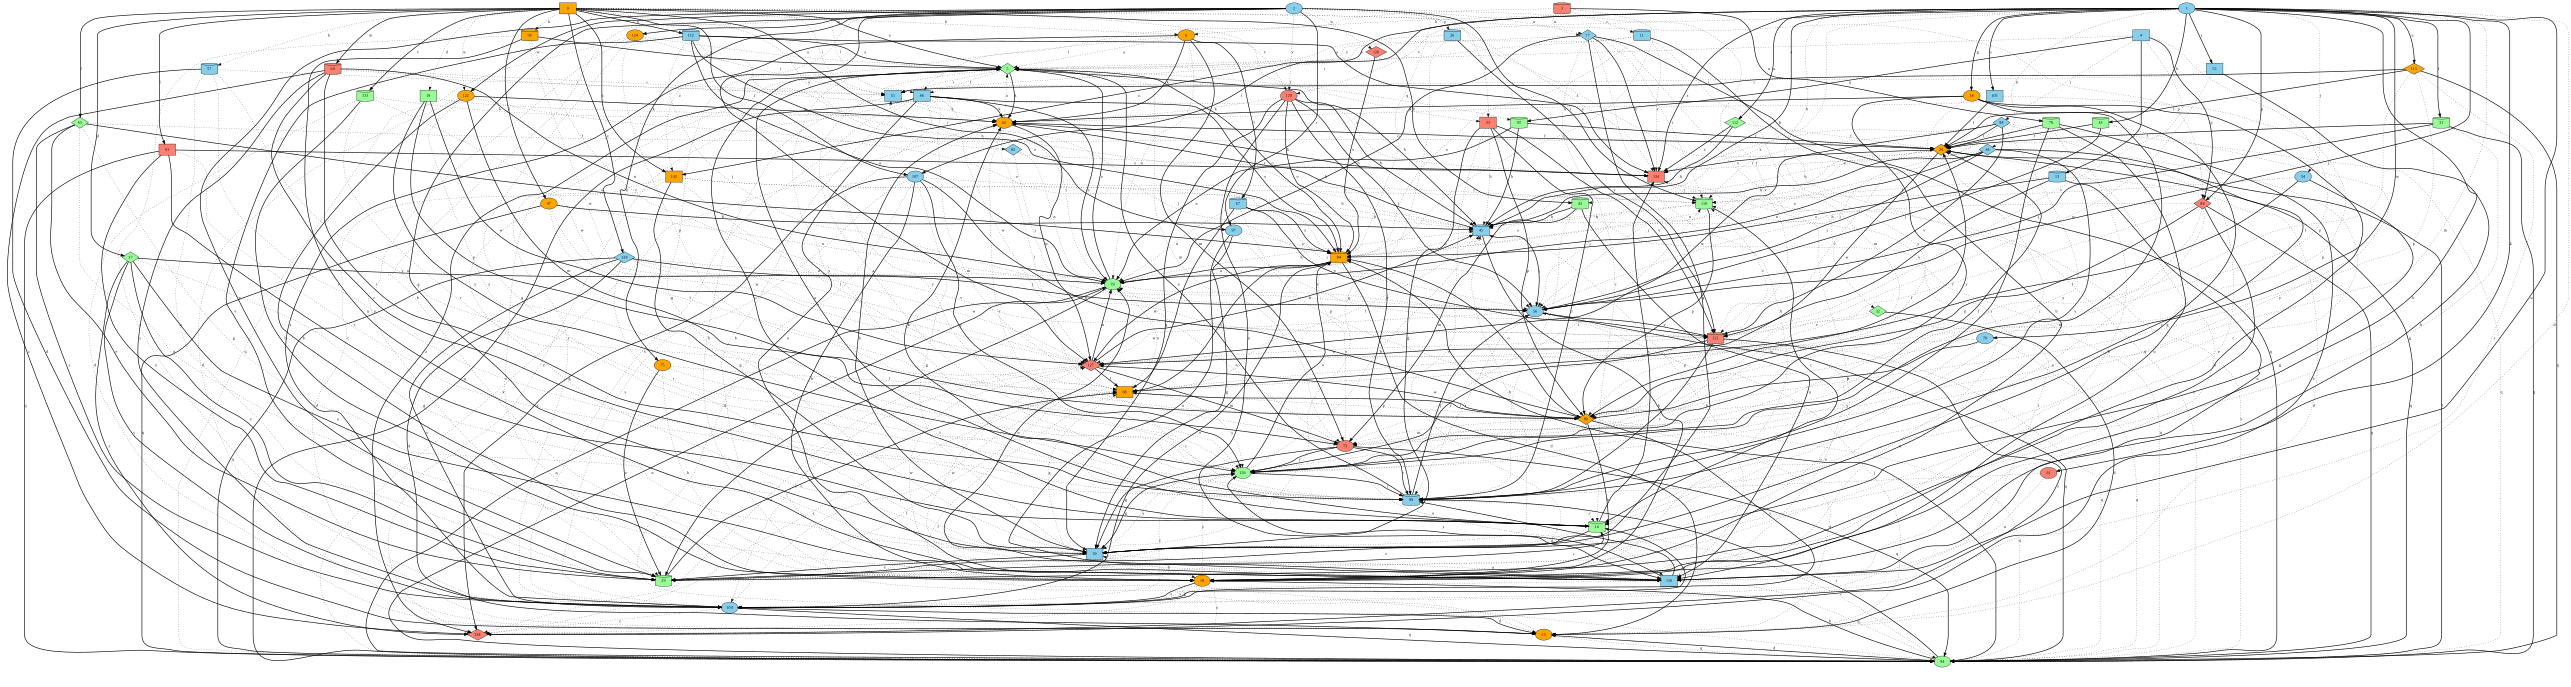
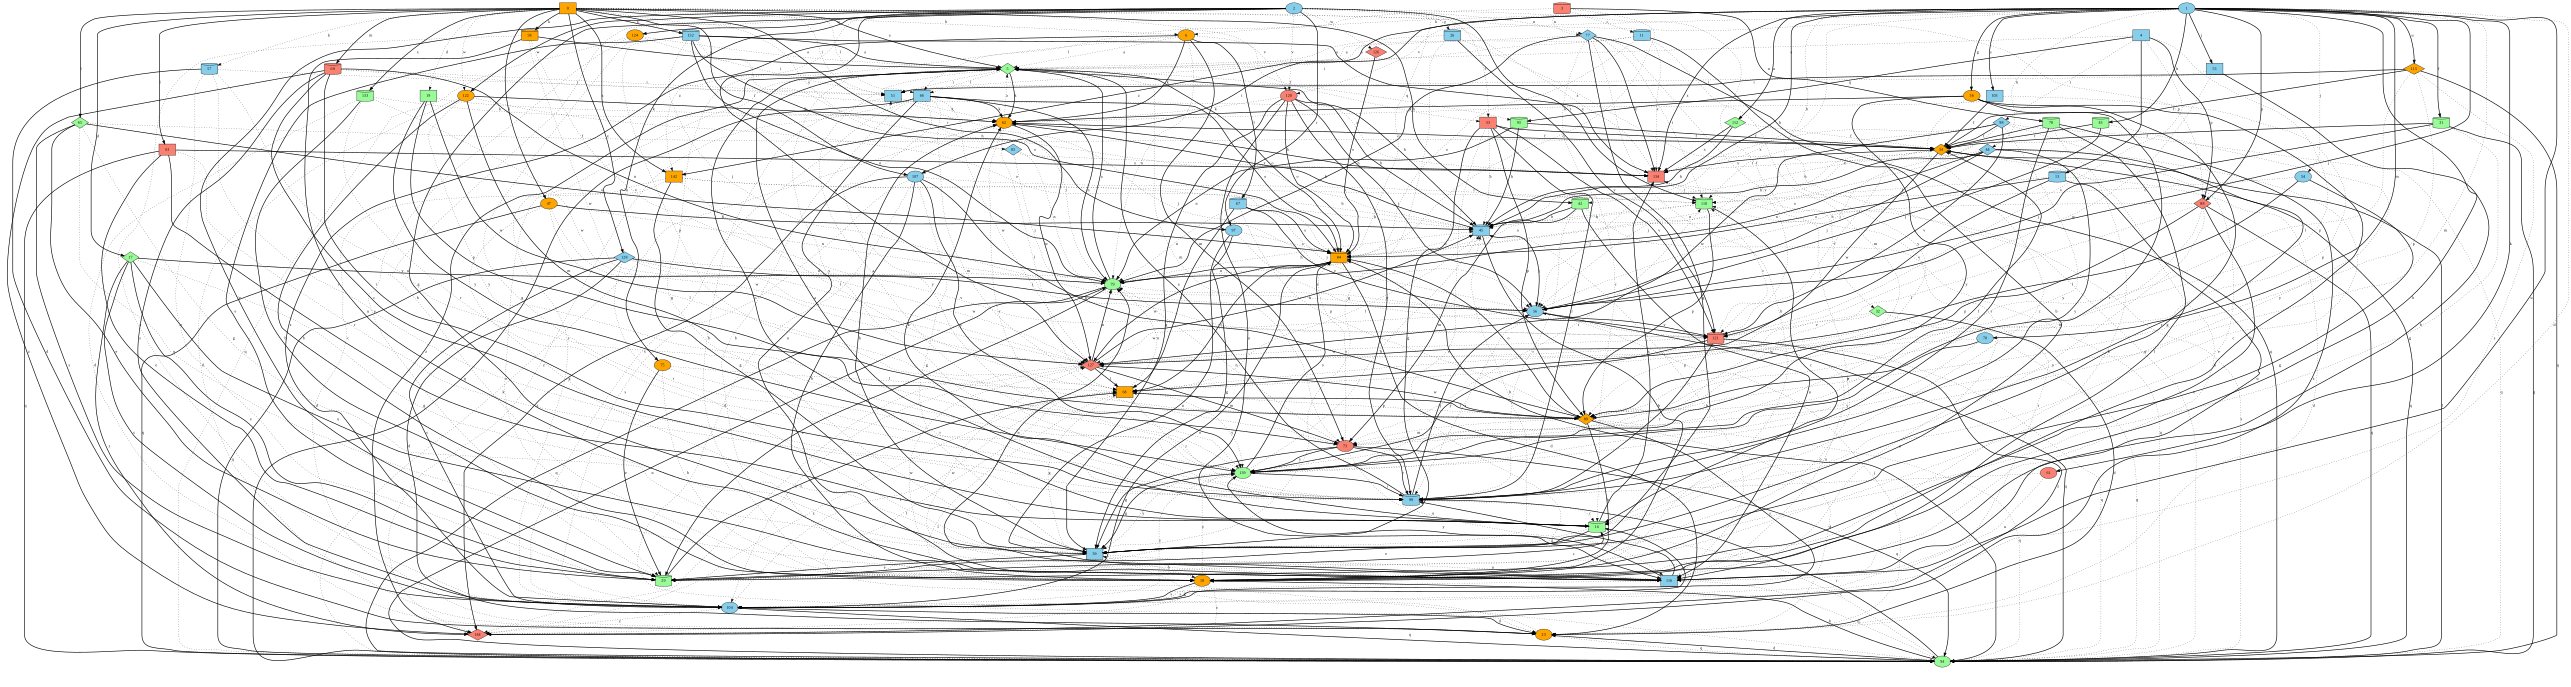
edge "0" -> "58": style dotted -> bold
edge "89" -> "34": now "33" -> "34"
edge "78" -> "116": label "u" -> "l"
